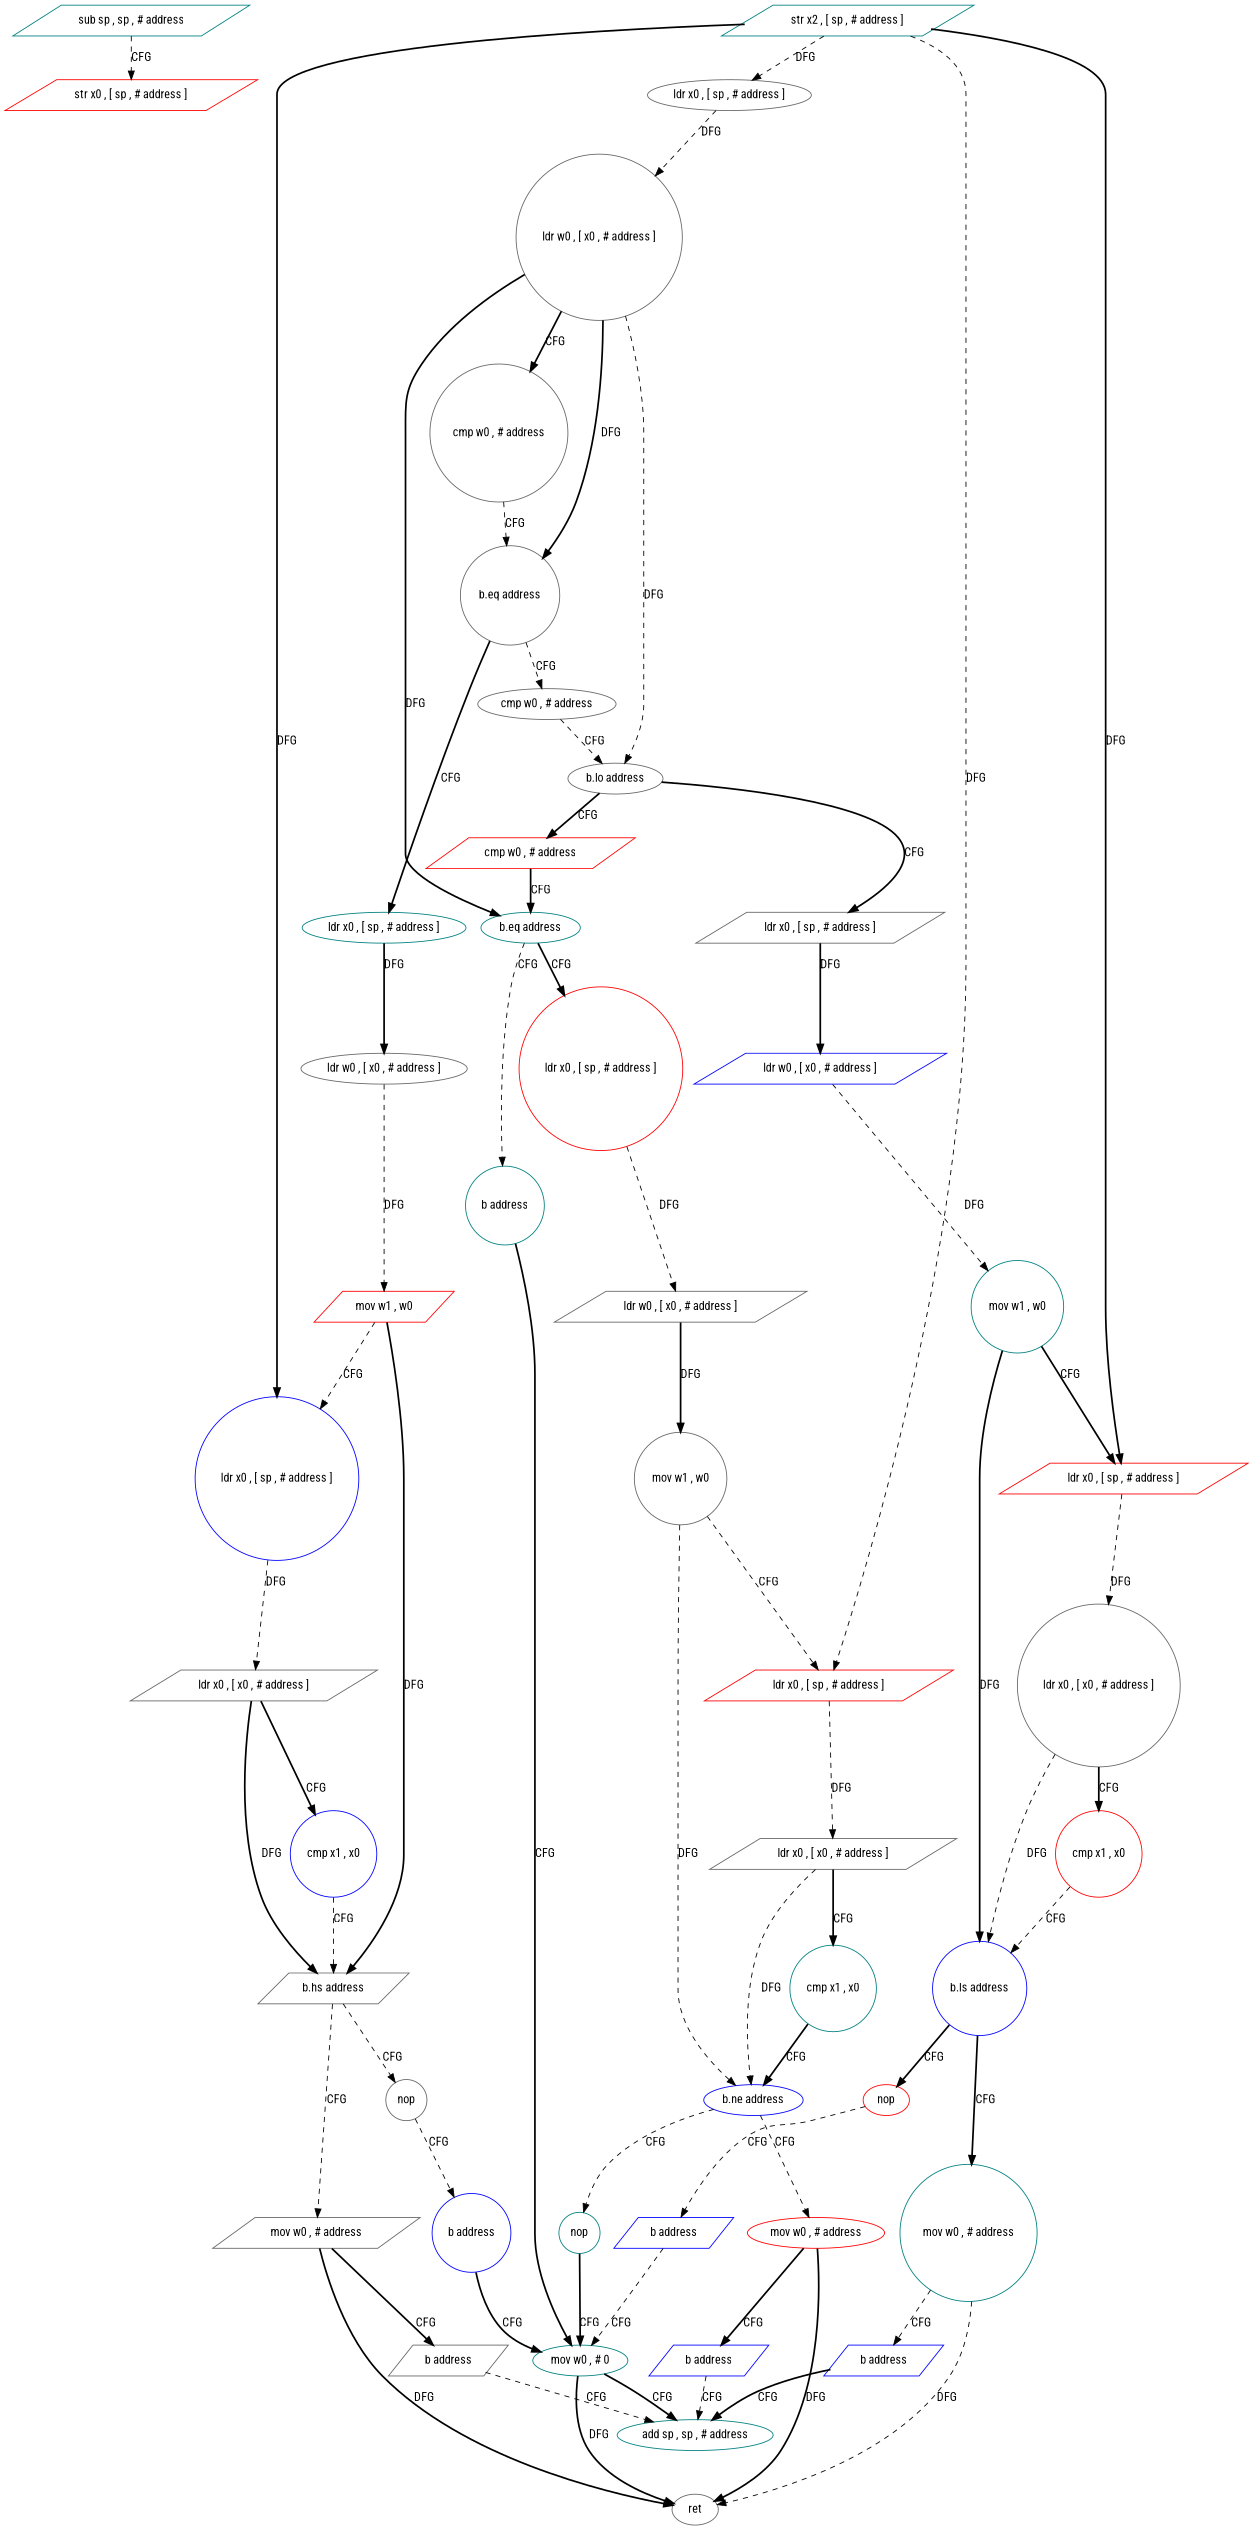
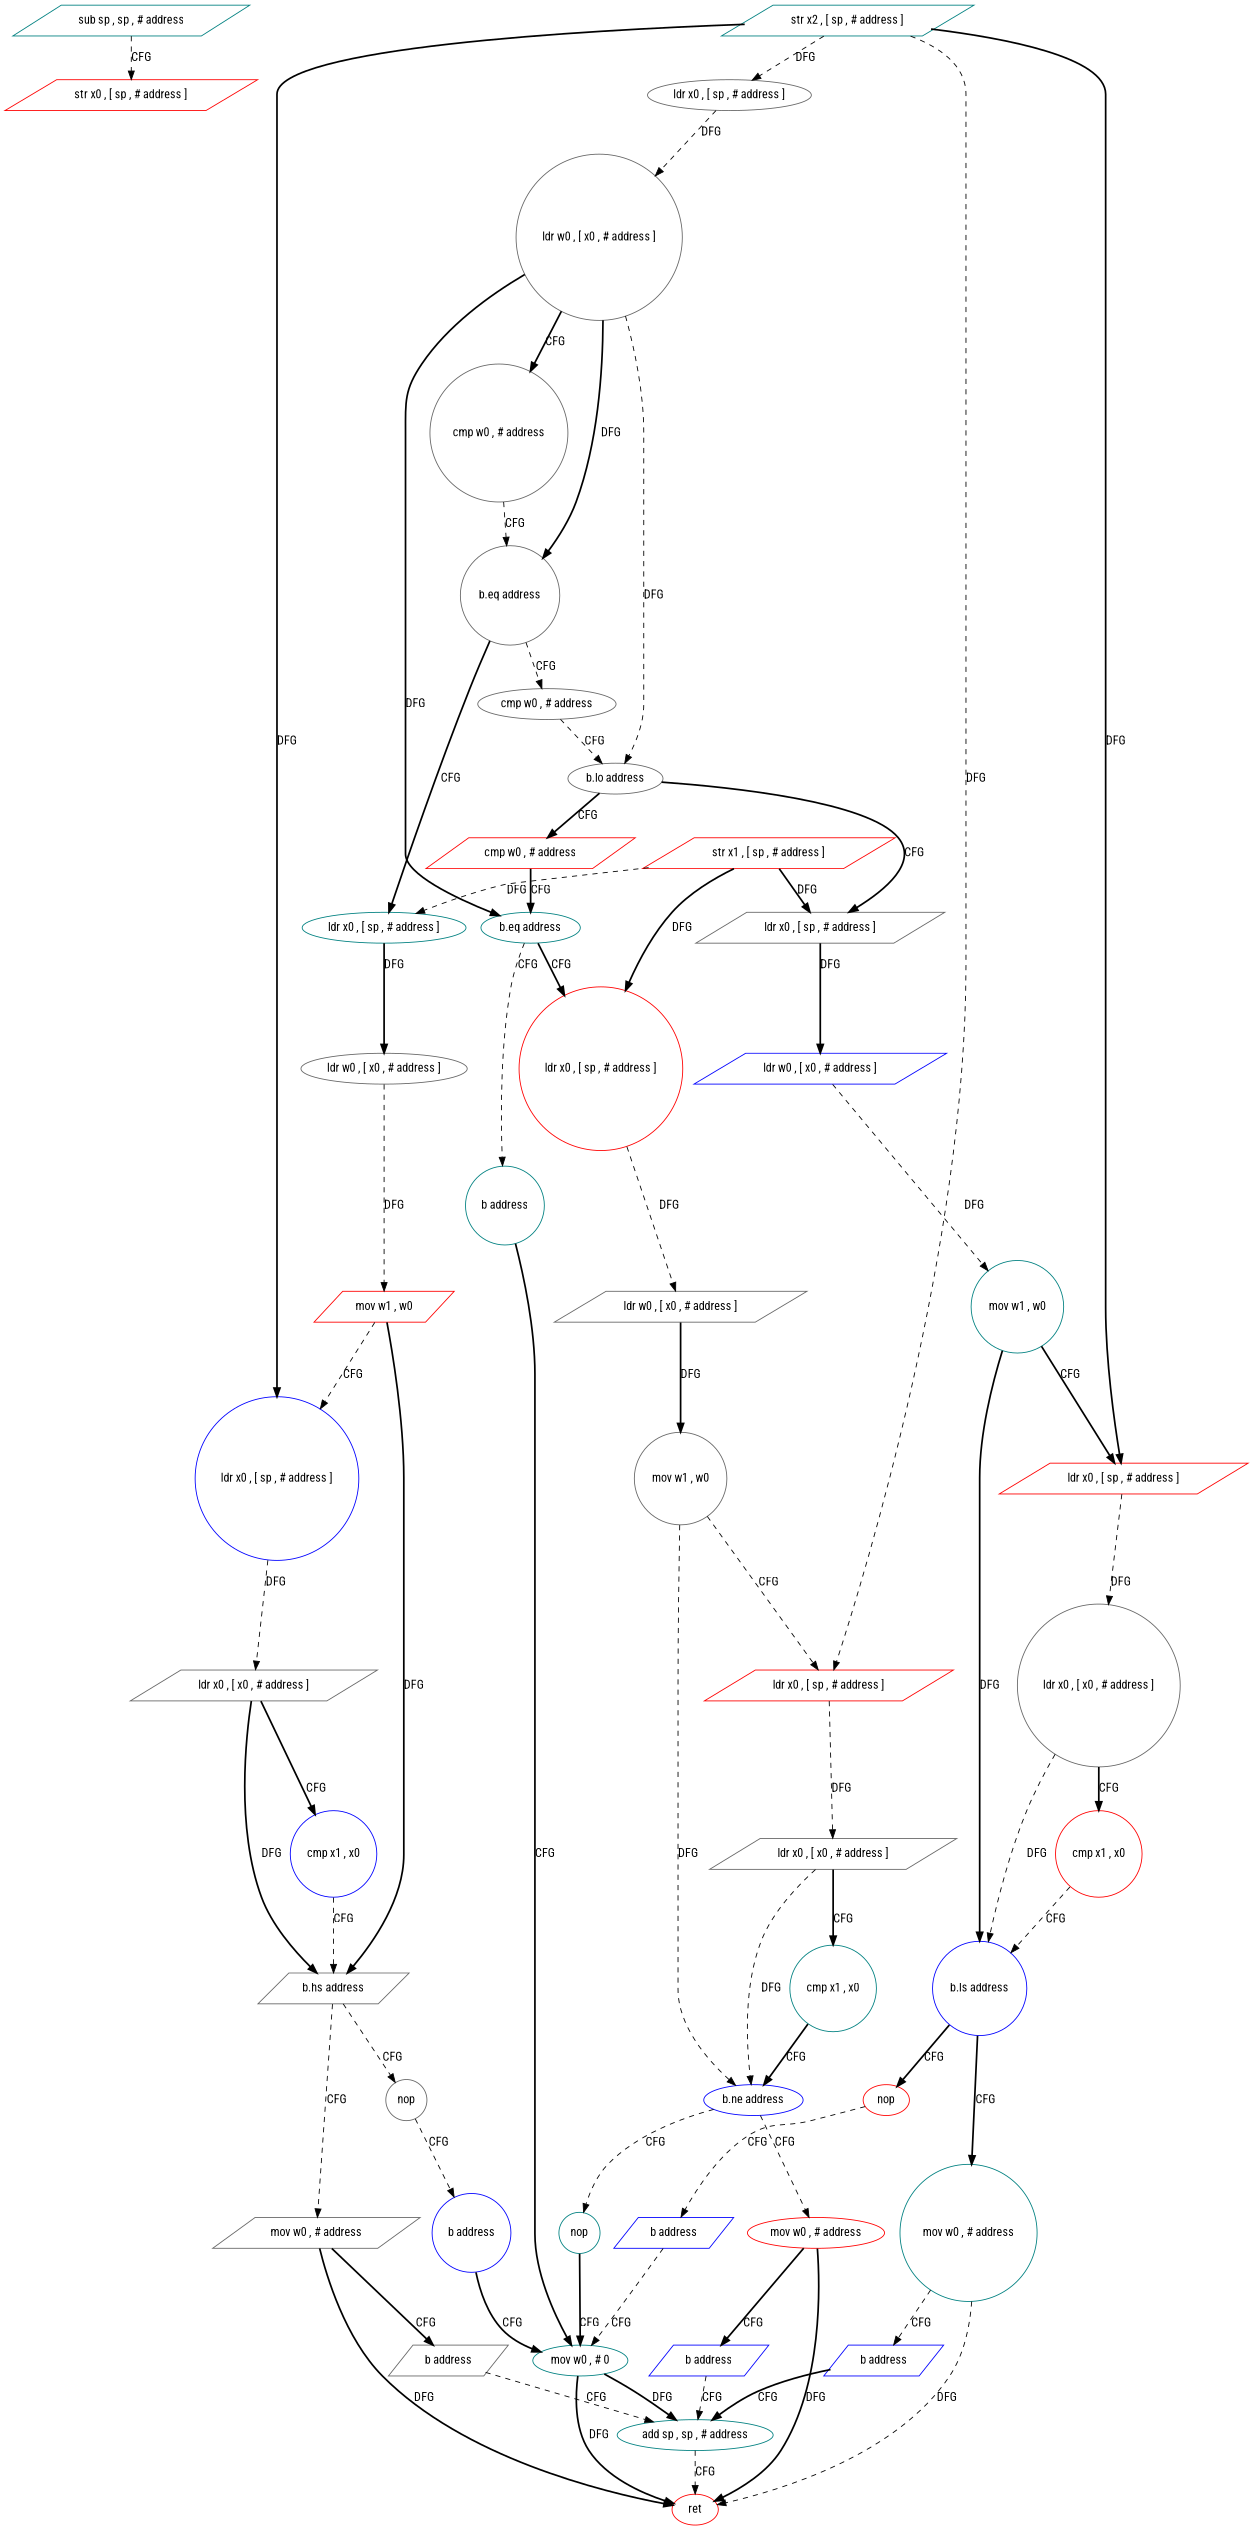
node "str x1 , [ sp , # address ]": added
edge "mov w0 , # 0" -> "add sp , sp , # address": label "CFG" -> "DFG"
edge "add sp , sp , # address" -> "ret": added, label "CFG"
node "ret": color gray40 -> red
